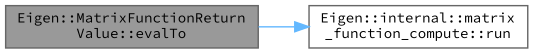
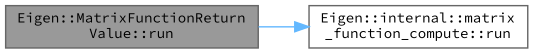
node "Eigen::MatrixFunctionReturn Value::evalTo": label "Eigen::MatrixFunctionReturn Value::evalTo" -> "Eigen::MatrixFunctionReturn Value::run"
